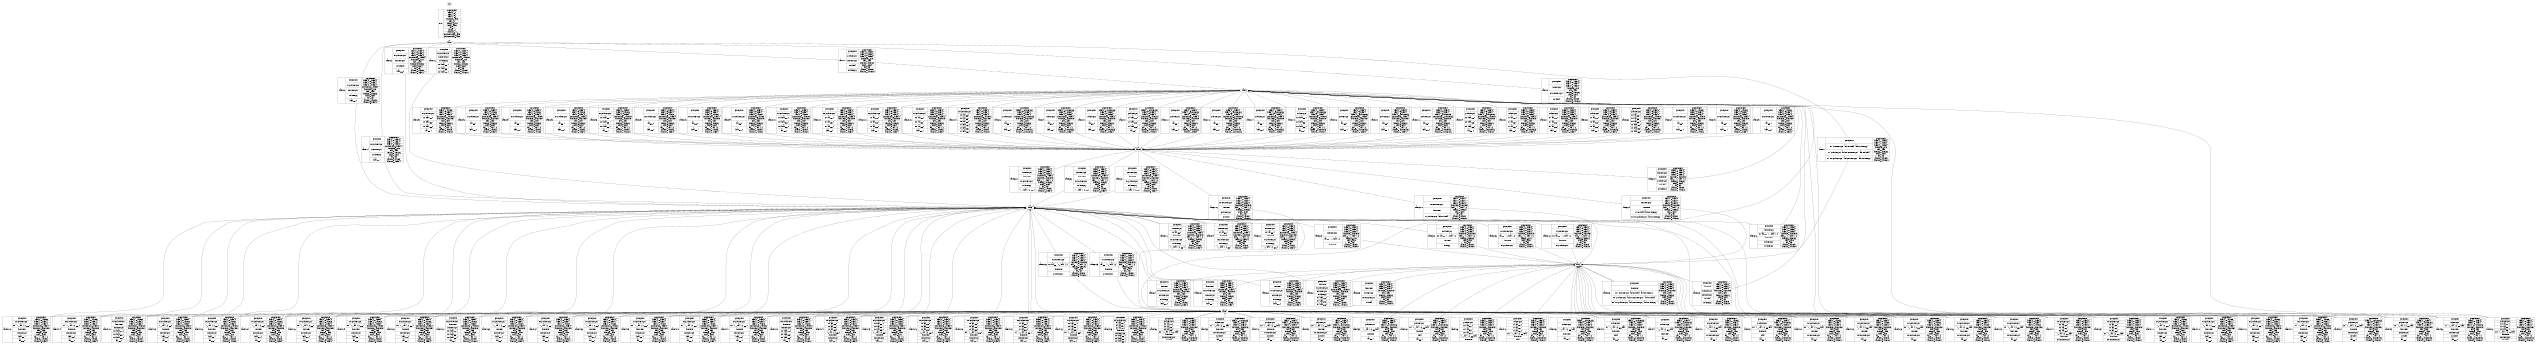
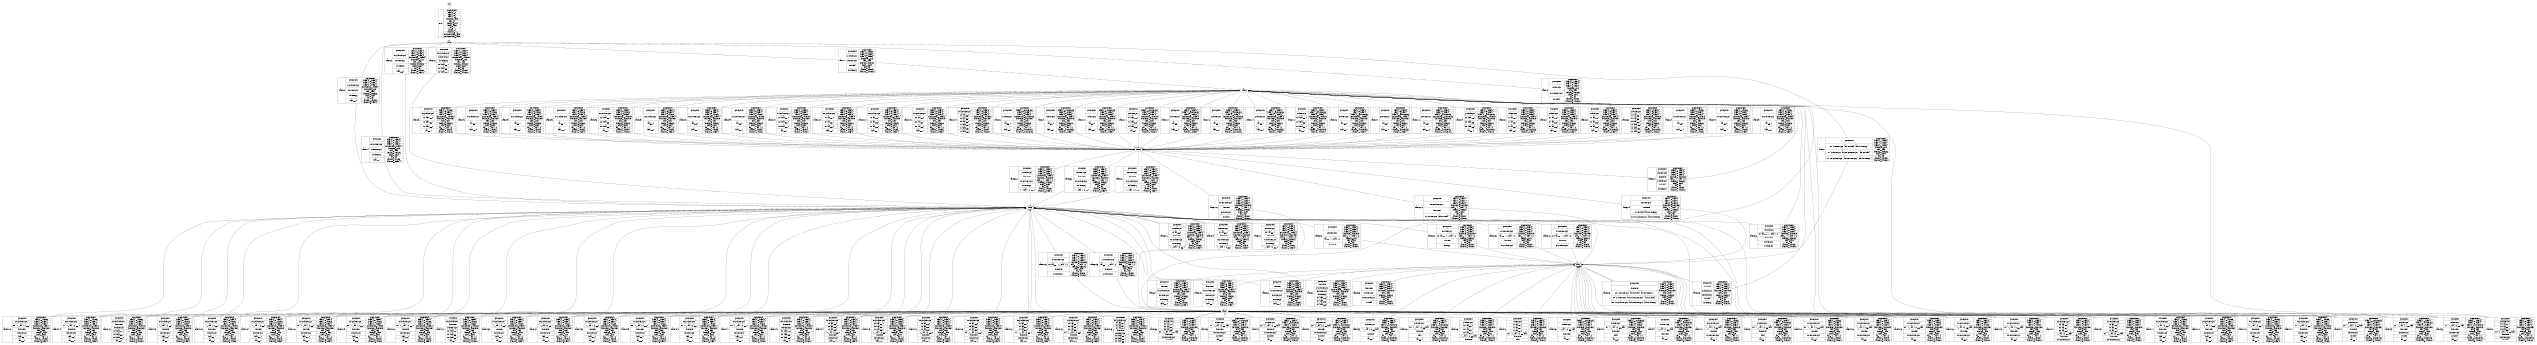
node "state_4_45": text "value_out = value_out" -> "value_value = value_out"
